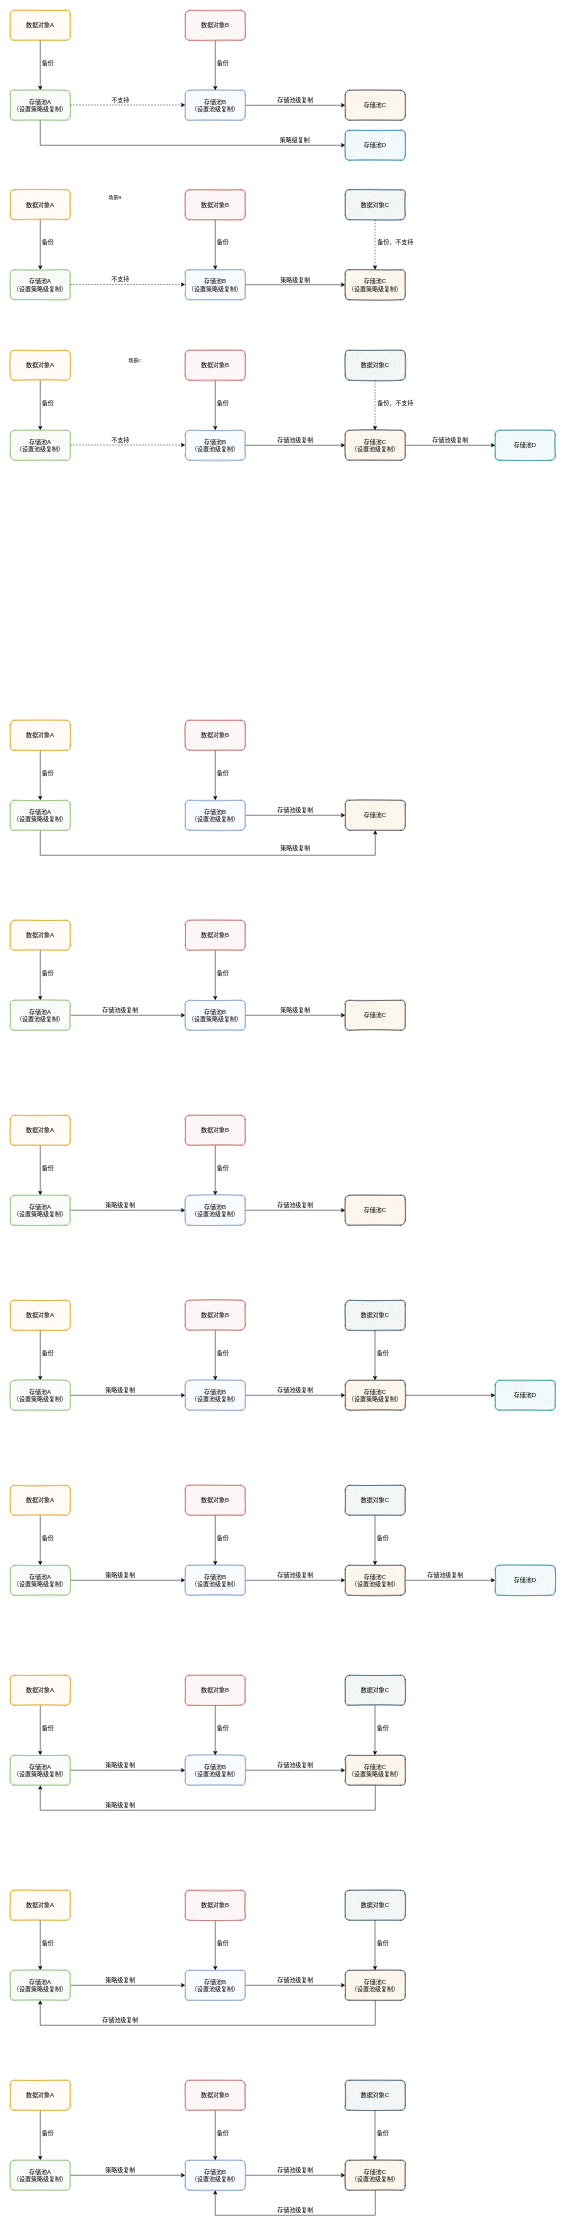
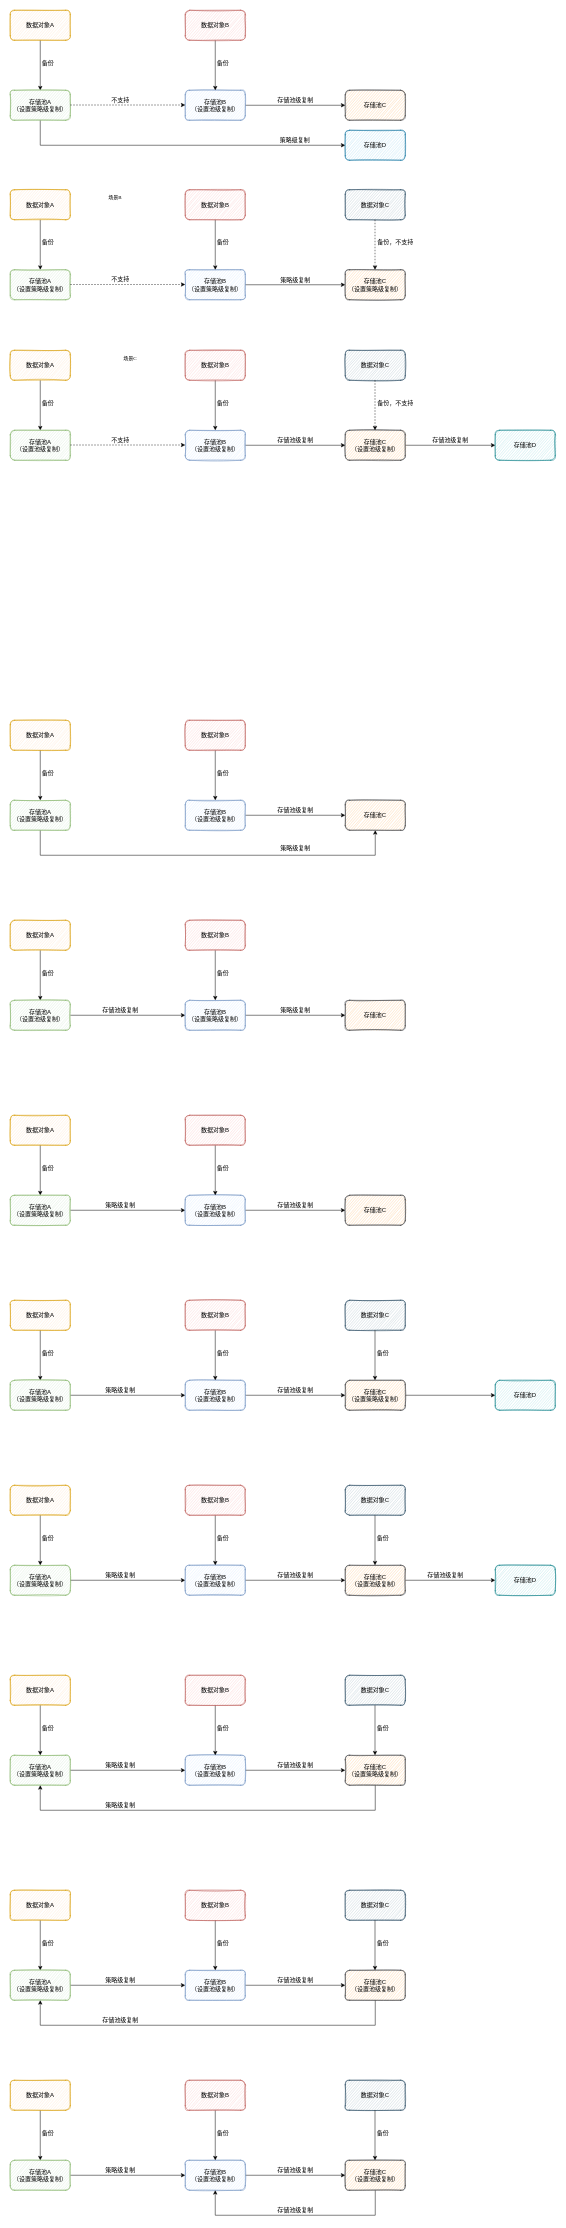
node "场景C": moved (135, 360) -> (130, 358)
